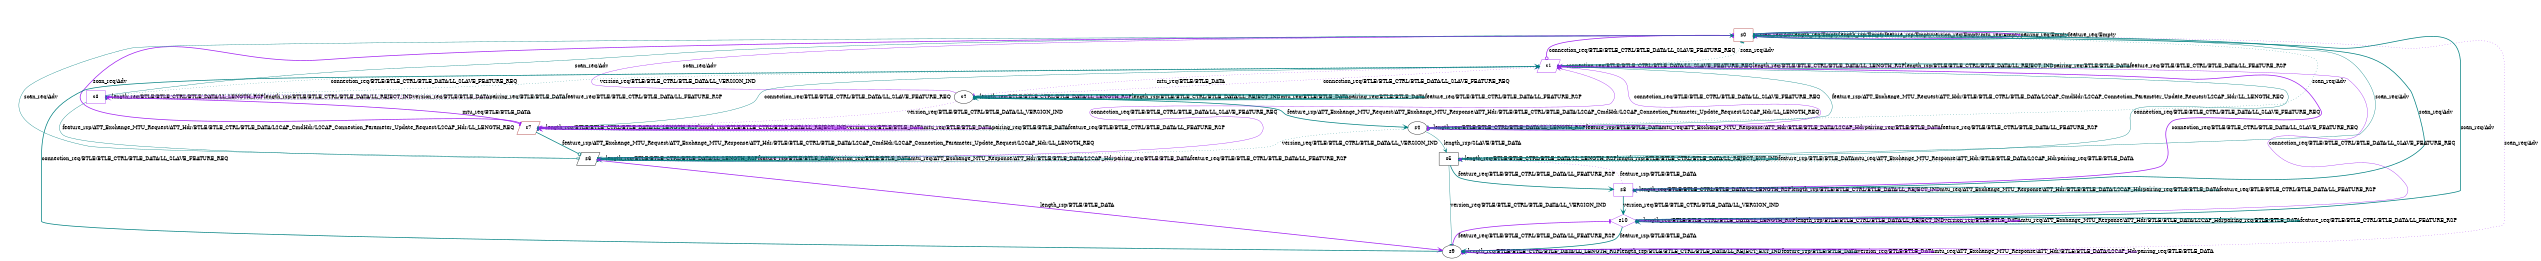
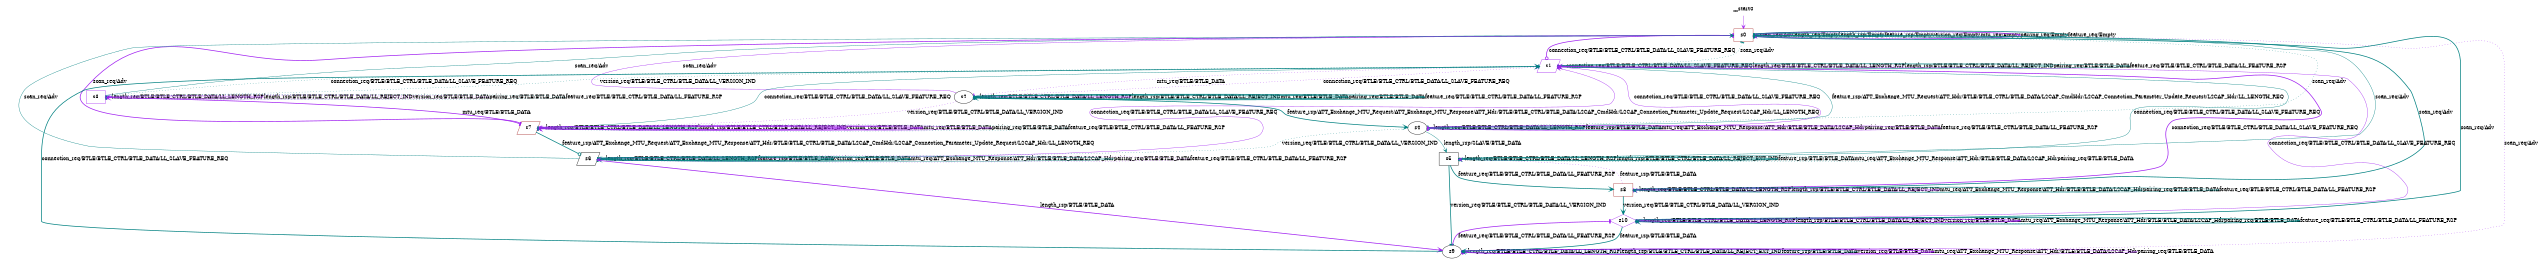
node "__start0": added
edge "s3" -> "s6": removed, label "feature_rsp/ATT_Exchange_MTU_Request/ATT_Hdr/BTLE/BTLE_CTRL/BTLE_DATA/L2CAP_CmdHdr/L2CAP_Connection_Parameter_Update_Request/L2CAP_Hdr/LL_LENGTH_REQ"
node "s8": color purple -> brown
edge "s5" -> "s9": style solid -> bold
